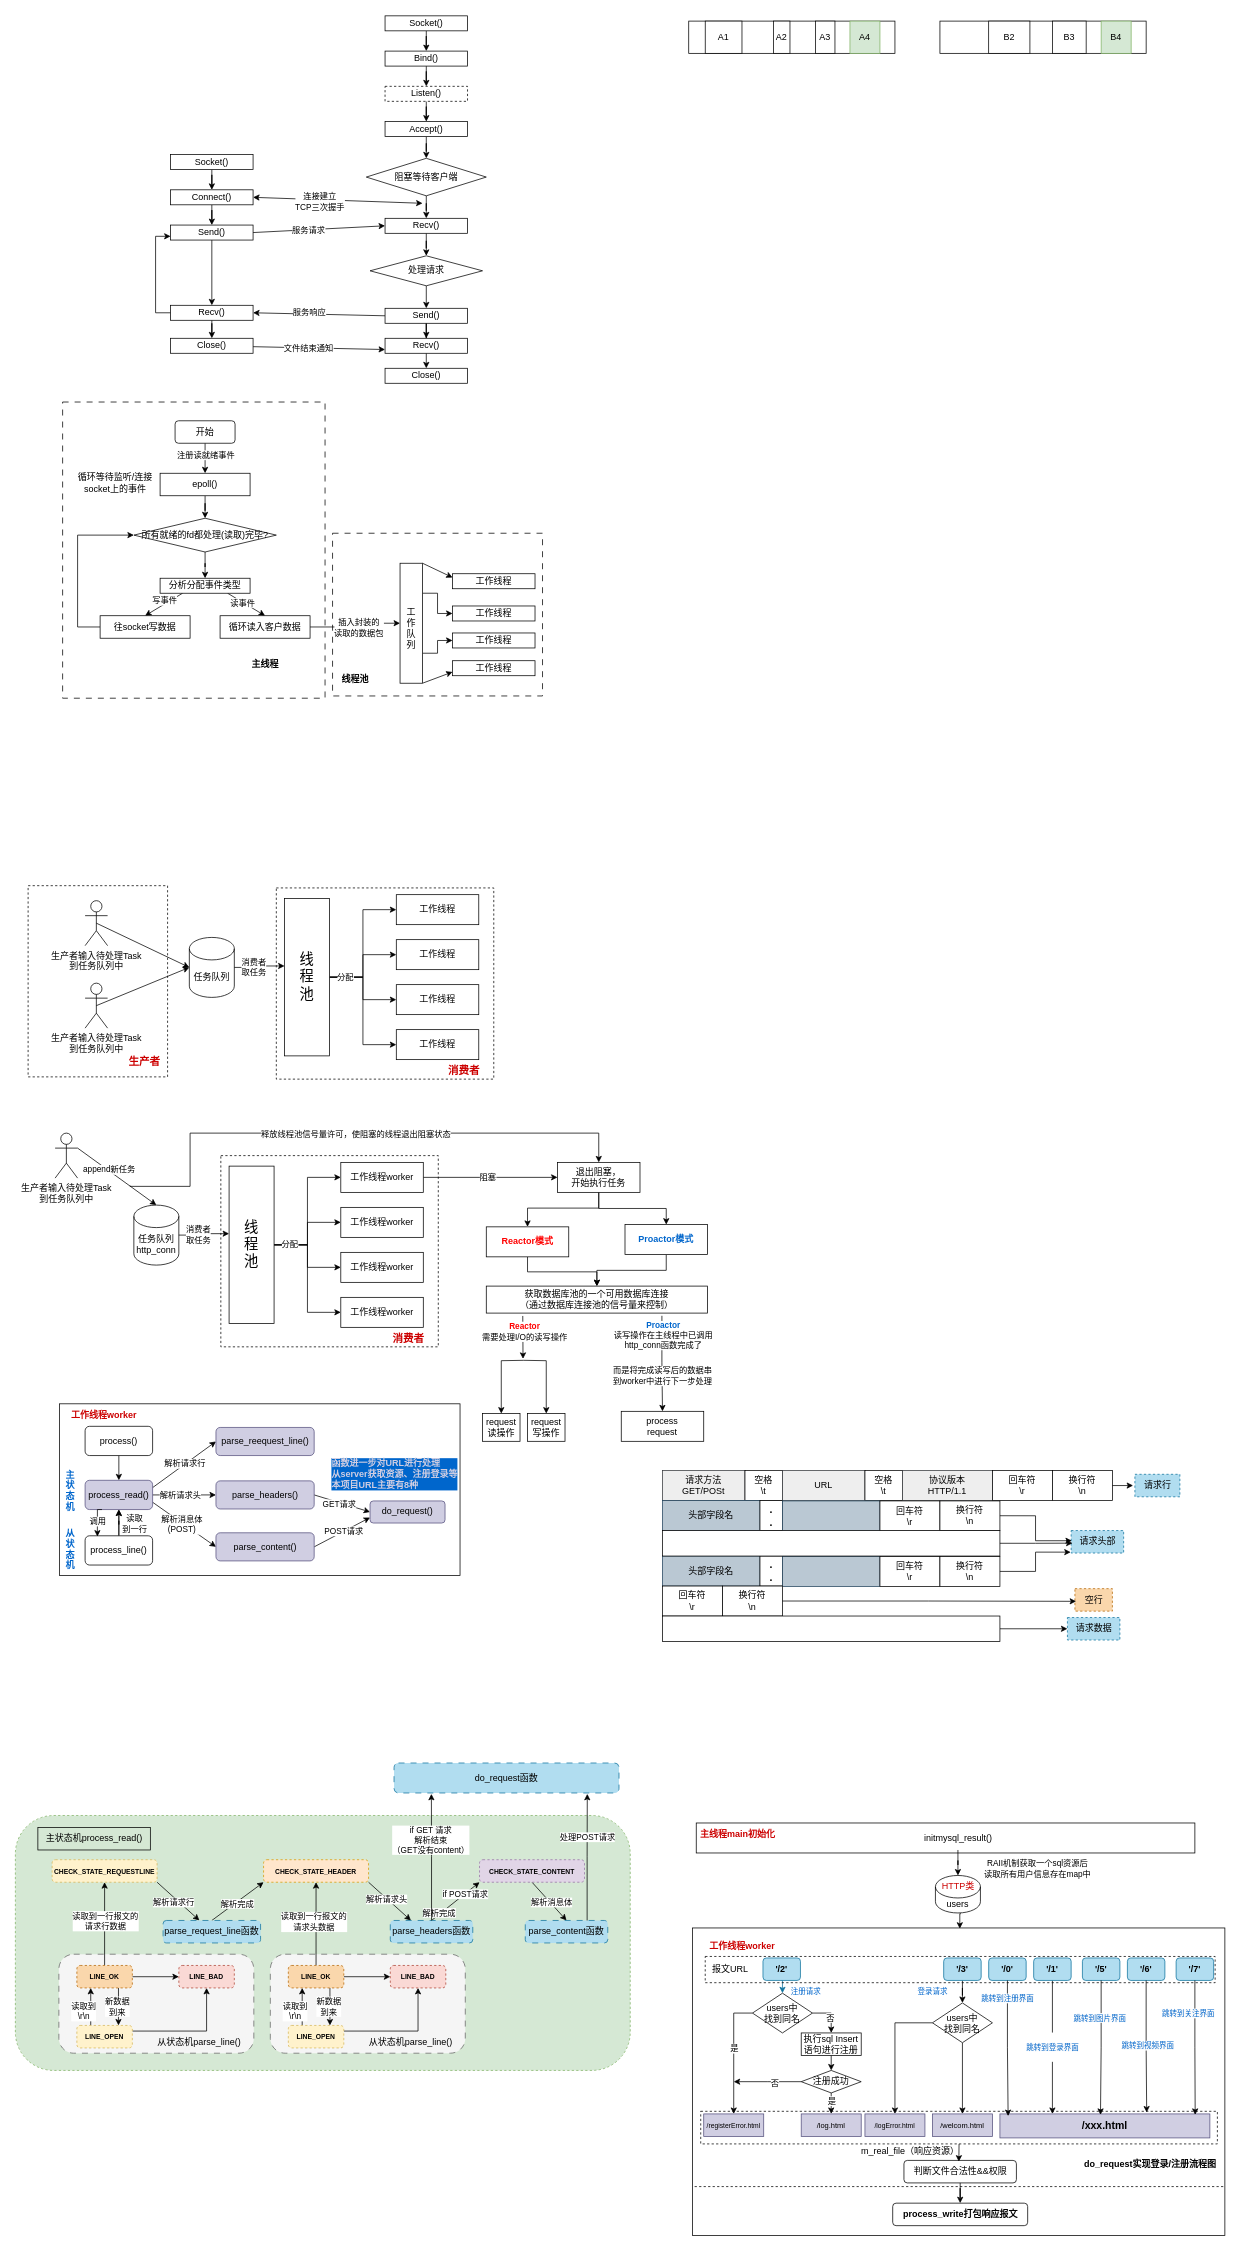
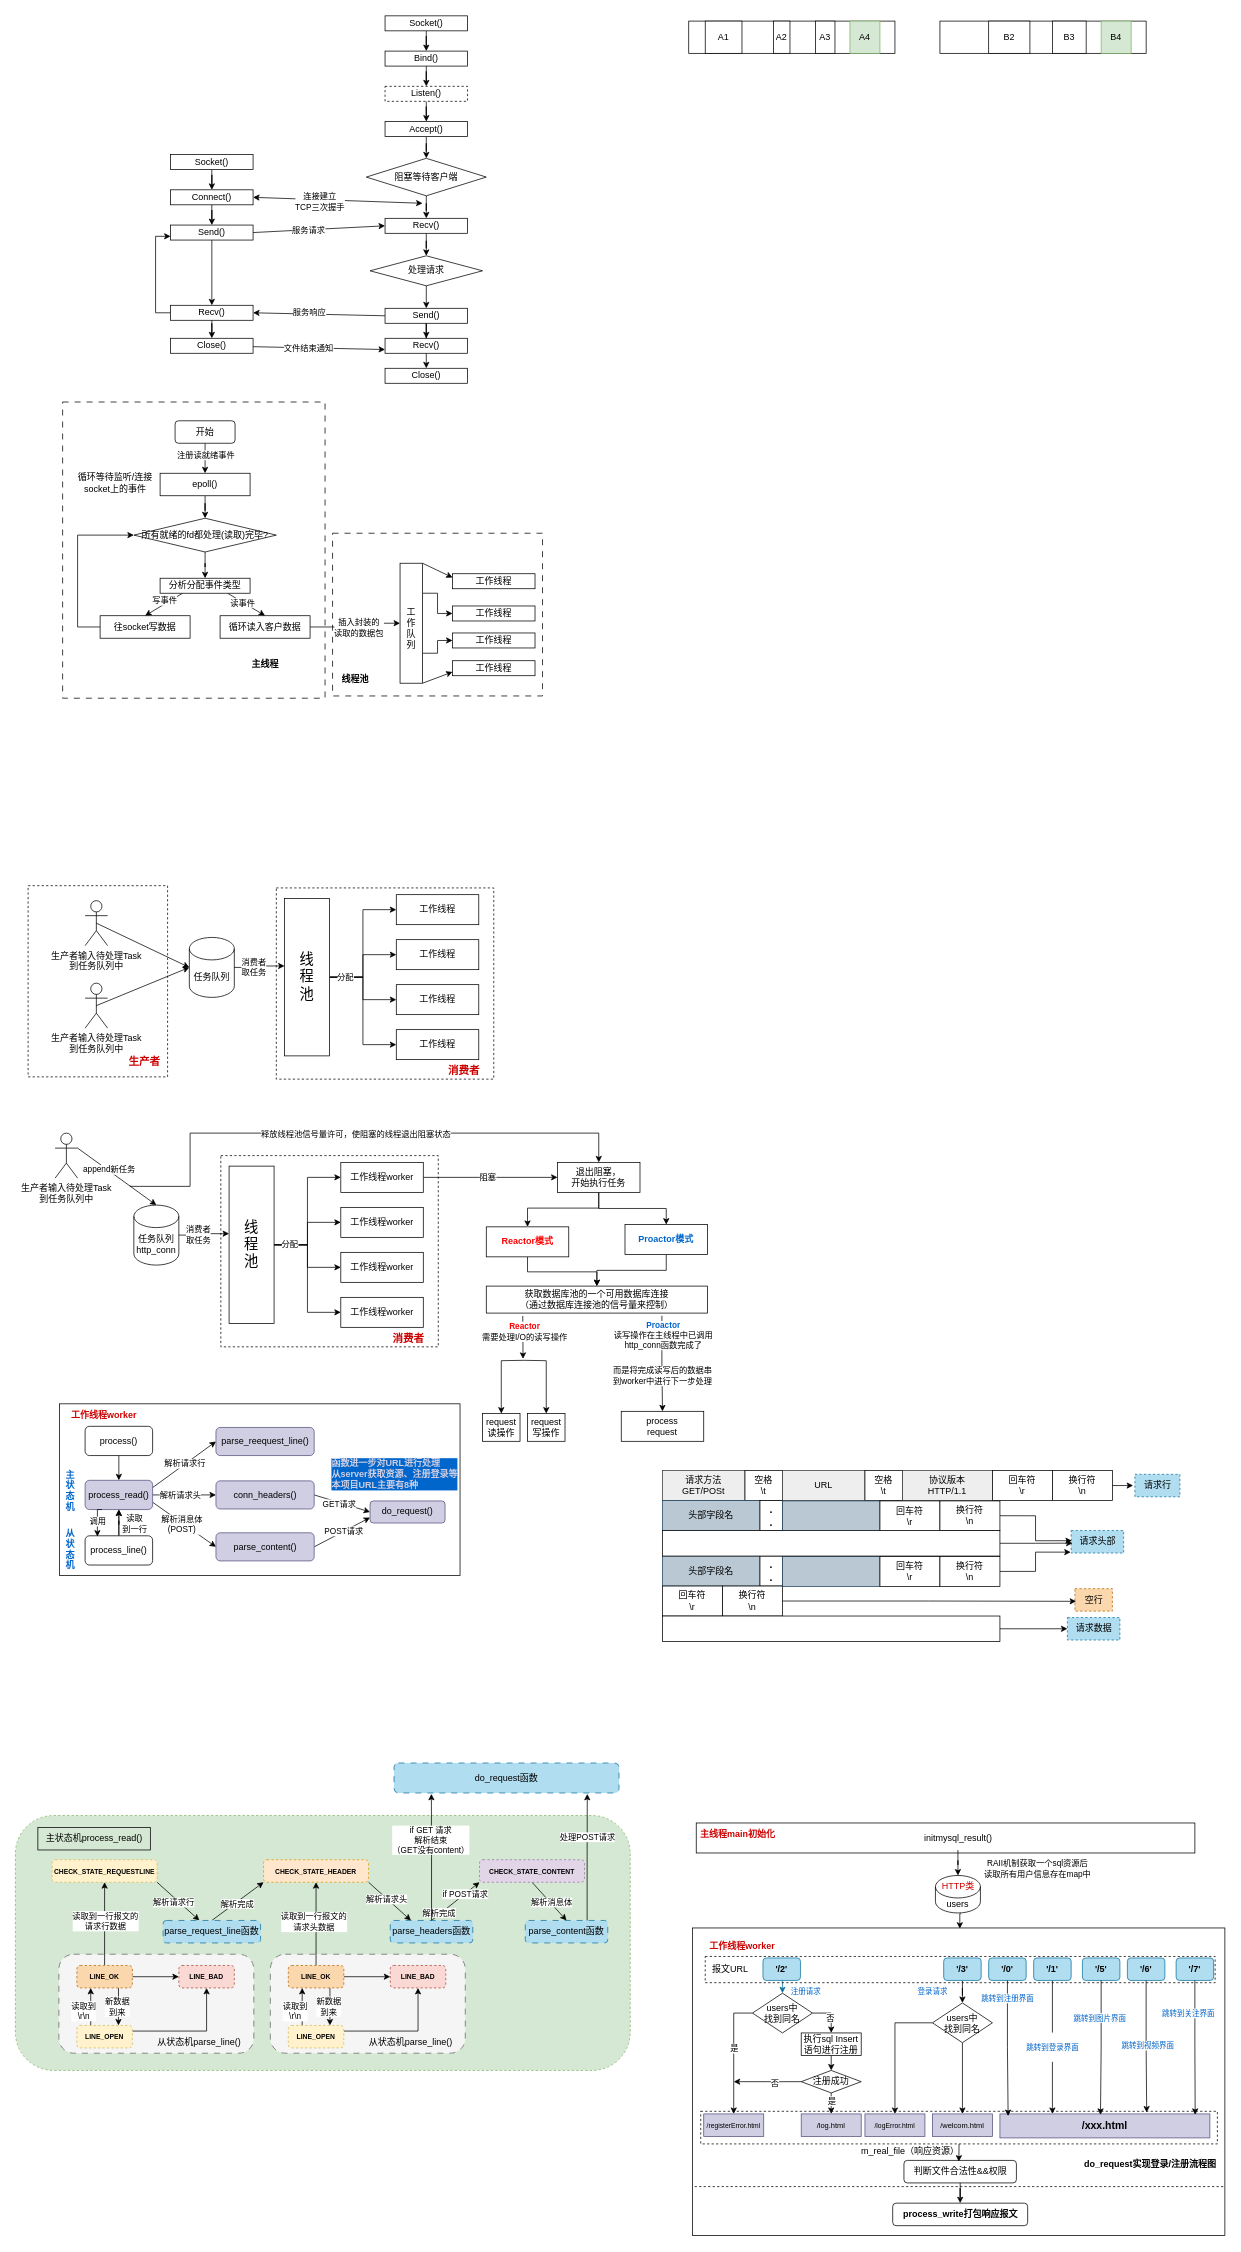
node "parse_headers()": label "parse_headers()" -> "conn_headers()"
